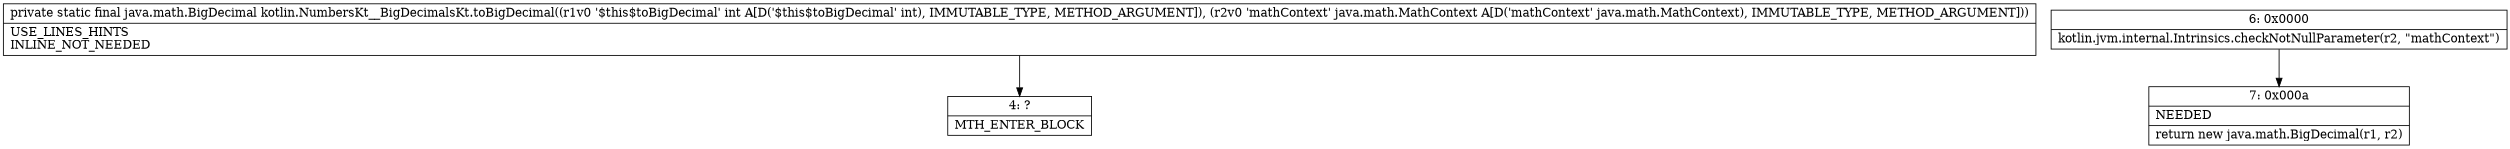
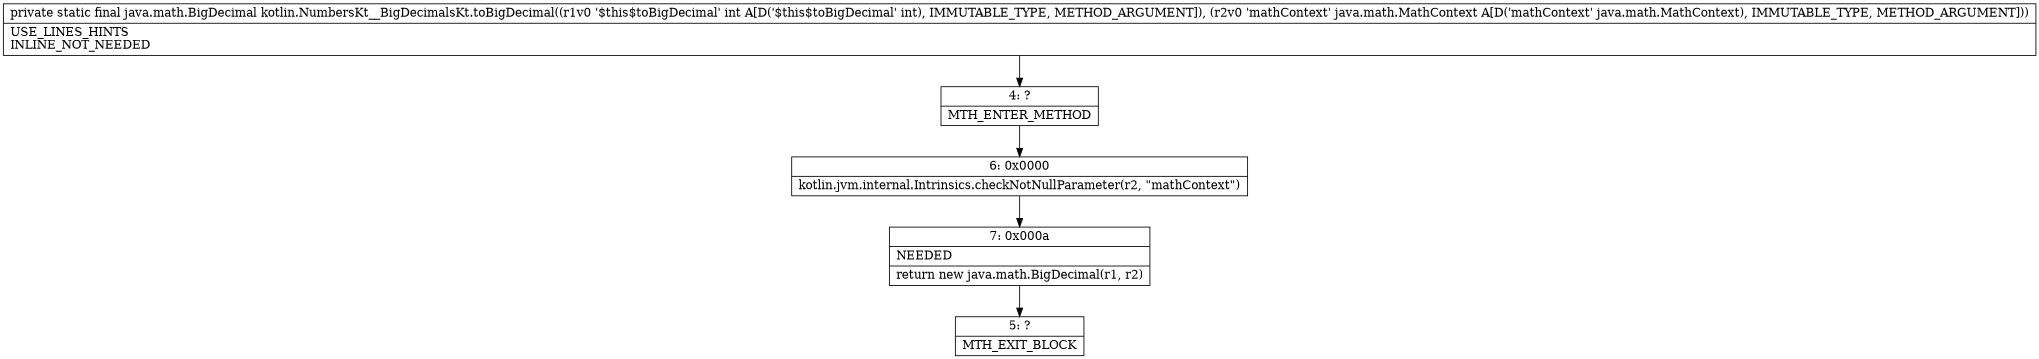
node "4: ?": text "MTH_ENTER_BLOCK" -> "MTH_ENTER_METHOD"
edge "4: ?" -> "6: 0x0000": added
node "5: ?": added
